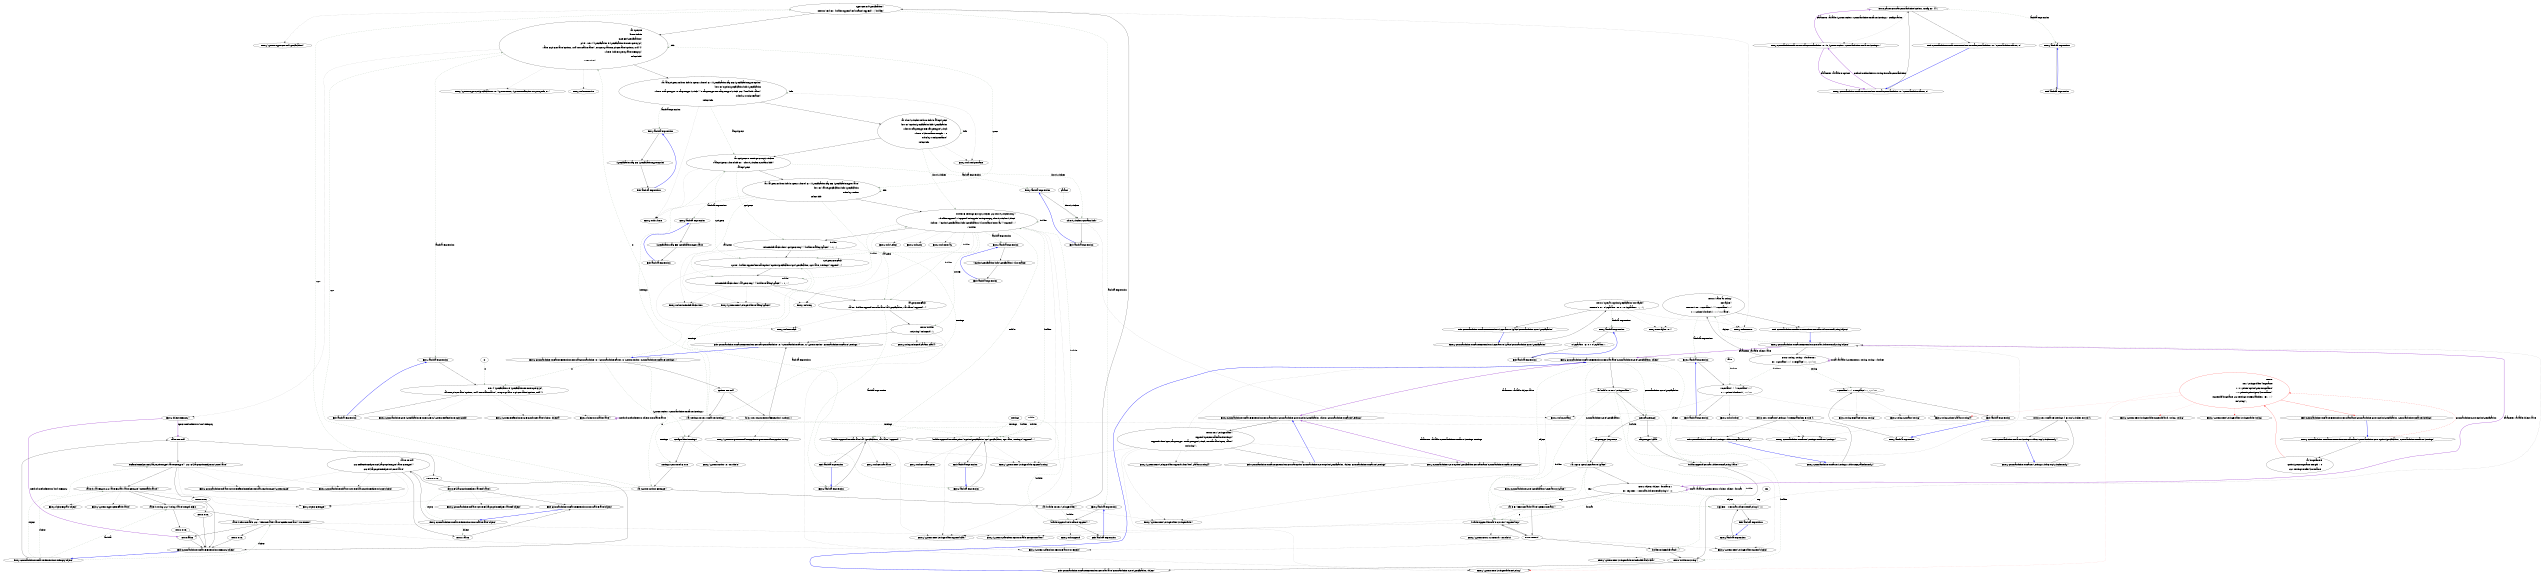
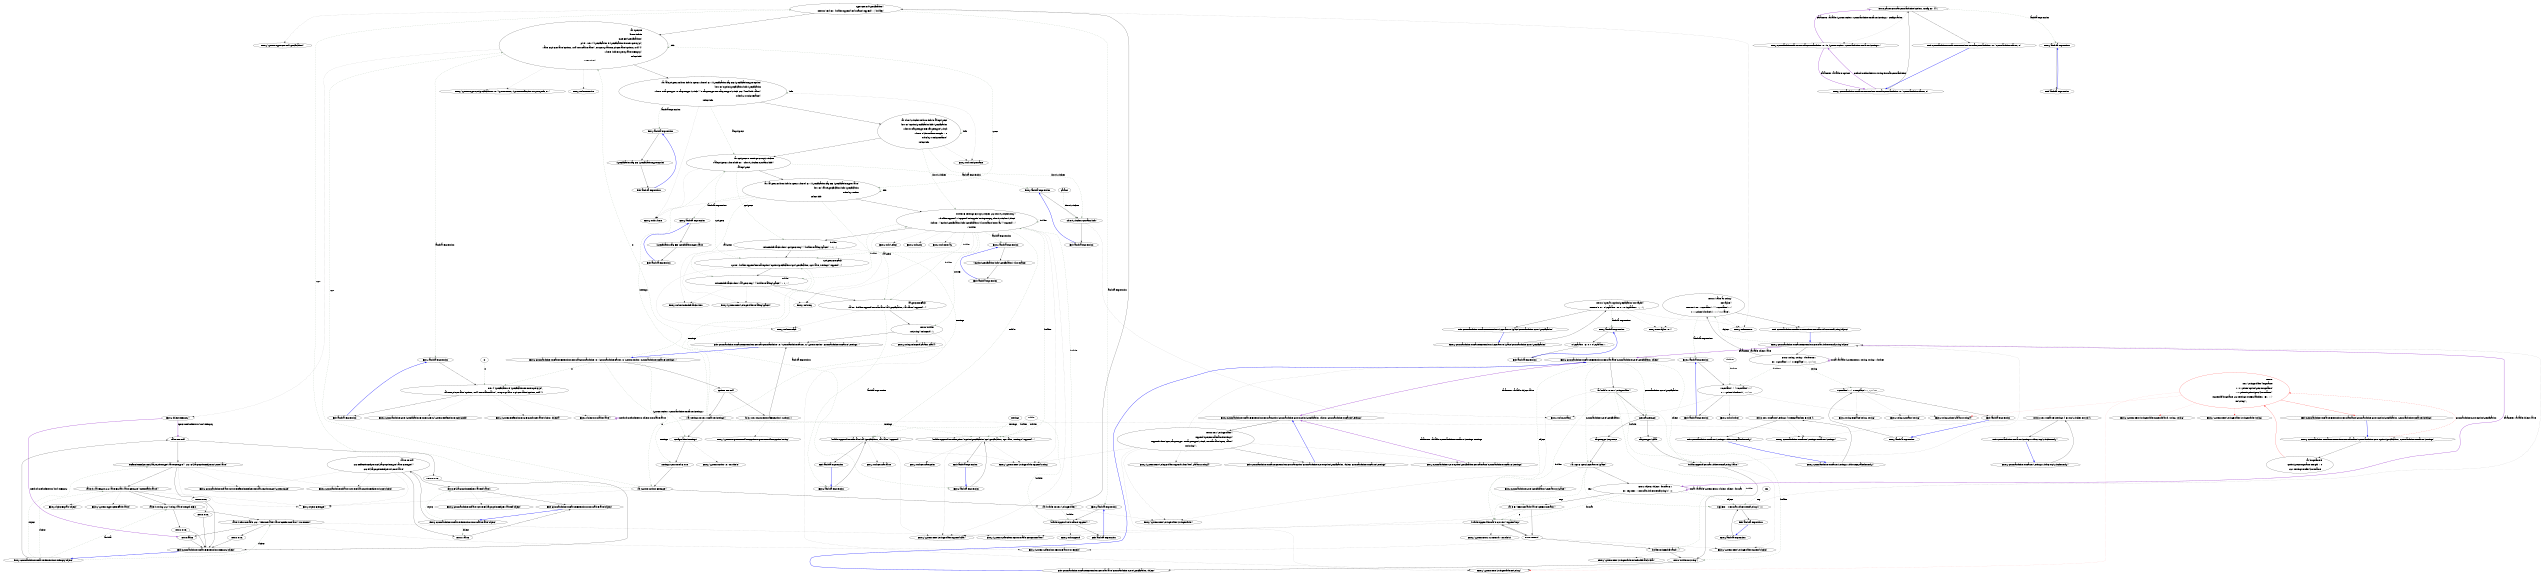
node "false": label "false" -> "doubQt"
